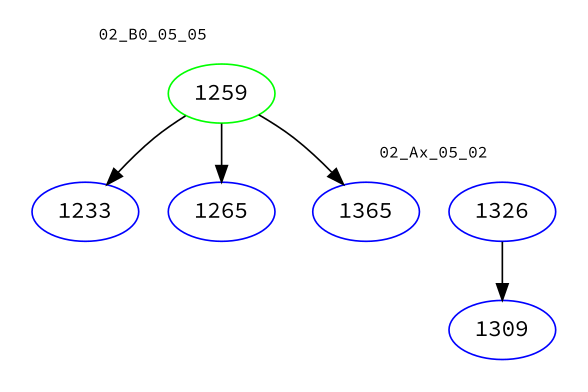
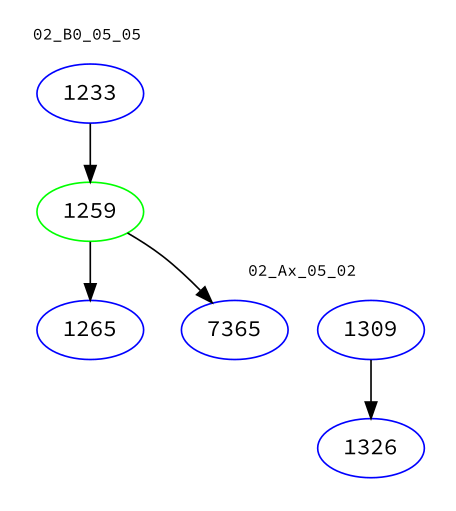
edge "1259" -> "1233": reversed
node "1365": label "1365" -> "7365"
edge "1326" -> "1309": reversed
